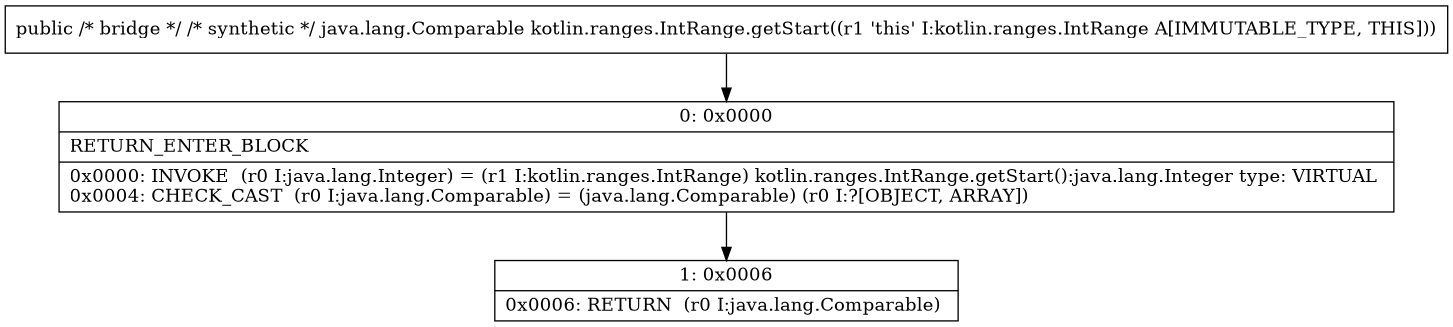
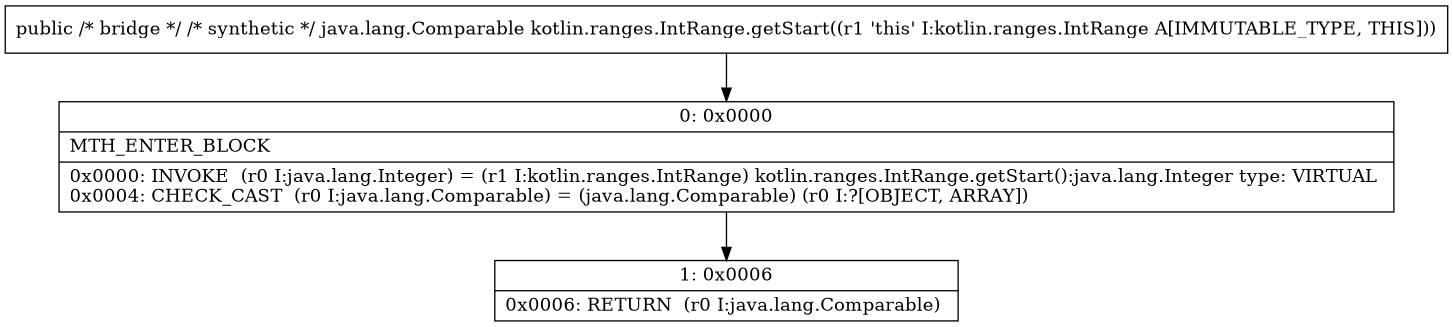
node "0: 0x0000": text "RETURN_ENTER_BLOCK" -> "MTH_ENTER_BLOCK"
